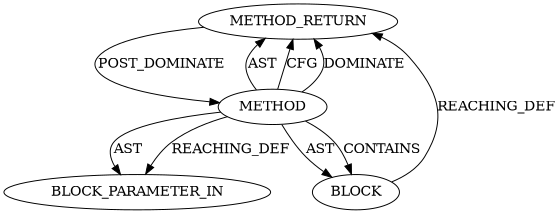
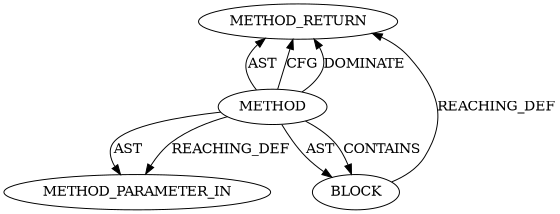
edge "METHOD_RETURN" -> "METHOD": removed, label "POST_DOMINATE"
node "BLOCK_PARAMETER_IN": label "BLOCK_PARAMETER_IN" -> "METHOD_PARAMETER_IN"
